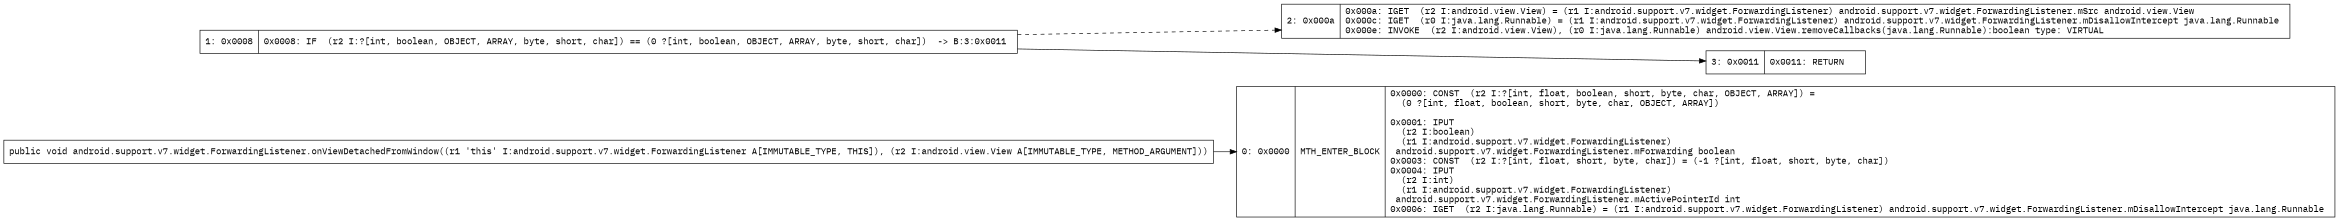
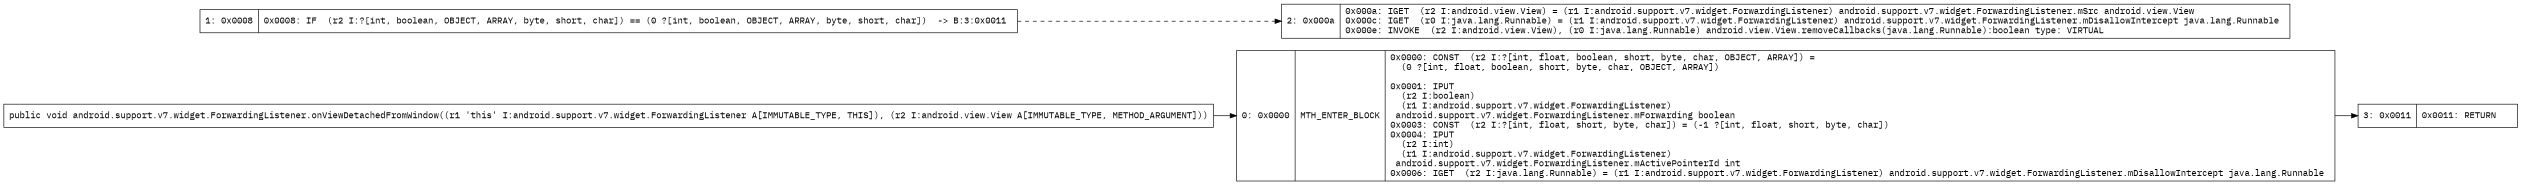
edge "1: 0x0008" -> "3: 0x0011": now "0: 0x0000" -> "3: 0x0011"
